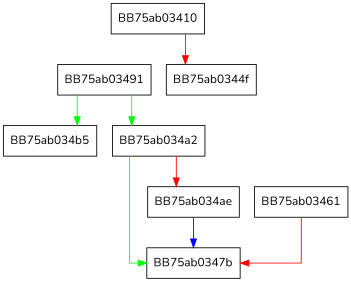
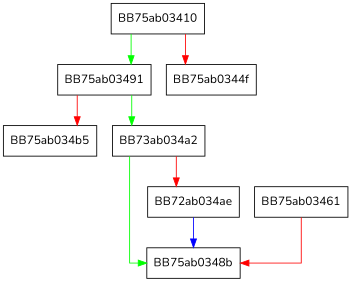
edge "BB75ab03410" -> "BB75ab03491": added
edge "BB75ab03491" -> "BB75ab034b5": color green -> red
node "BB75ab034a2": label "BB75ab034a2" -> "BB73ab034a2"
node "BB75ab034ae": label "BB75ab034ae" -> "BB72ab034ae"
node "BB75ab0347b": label "BB75ab0347b" -> "BB75ab0348b"
